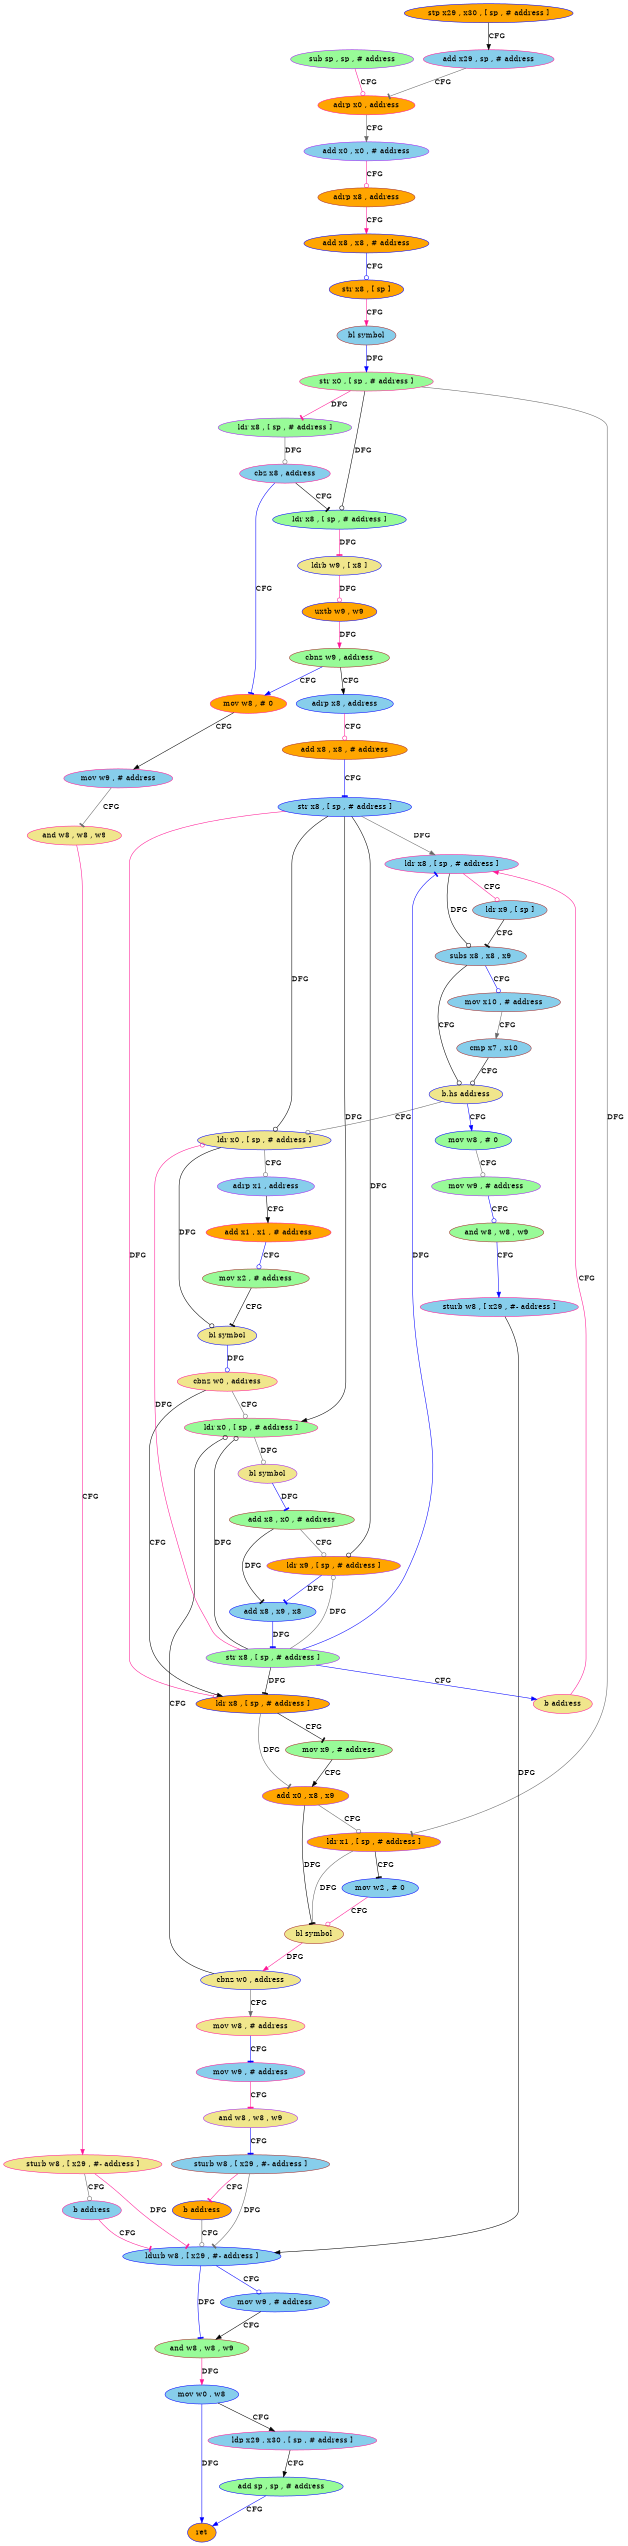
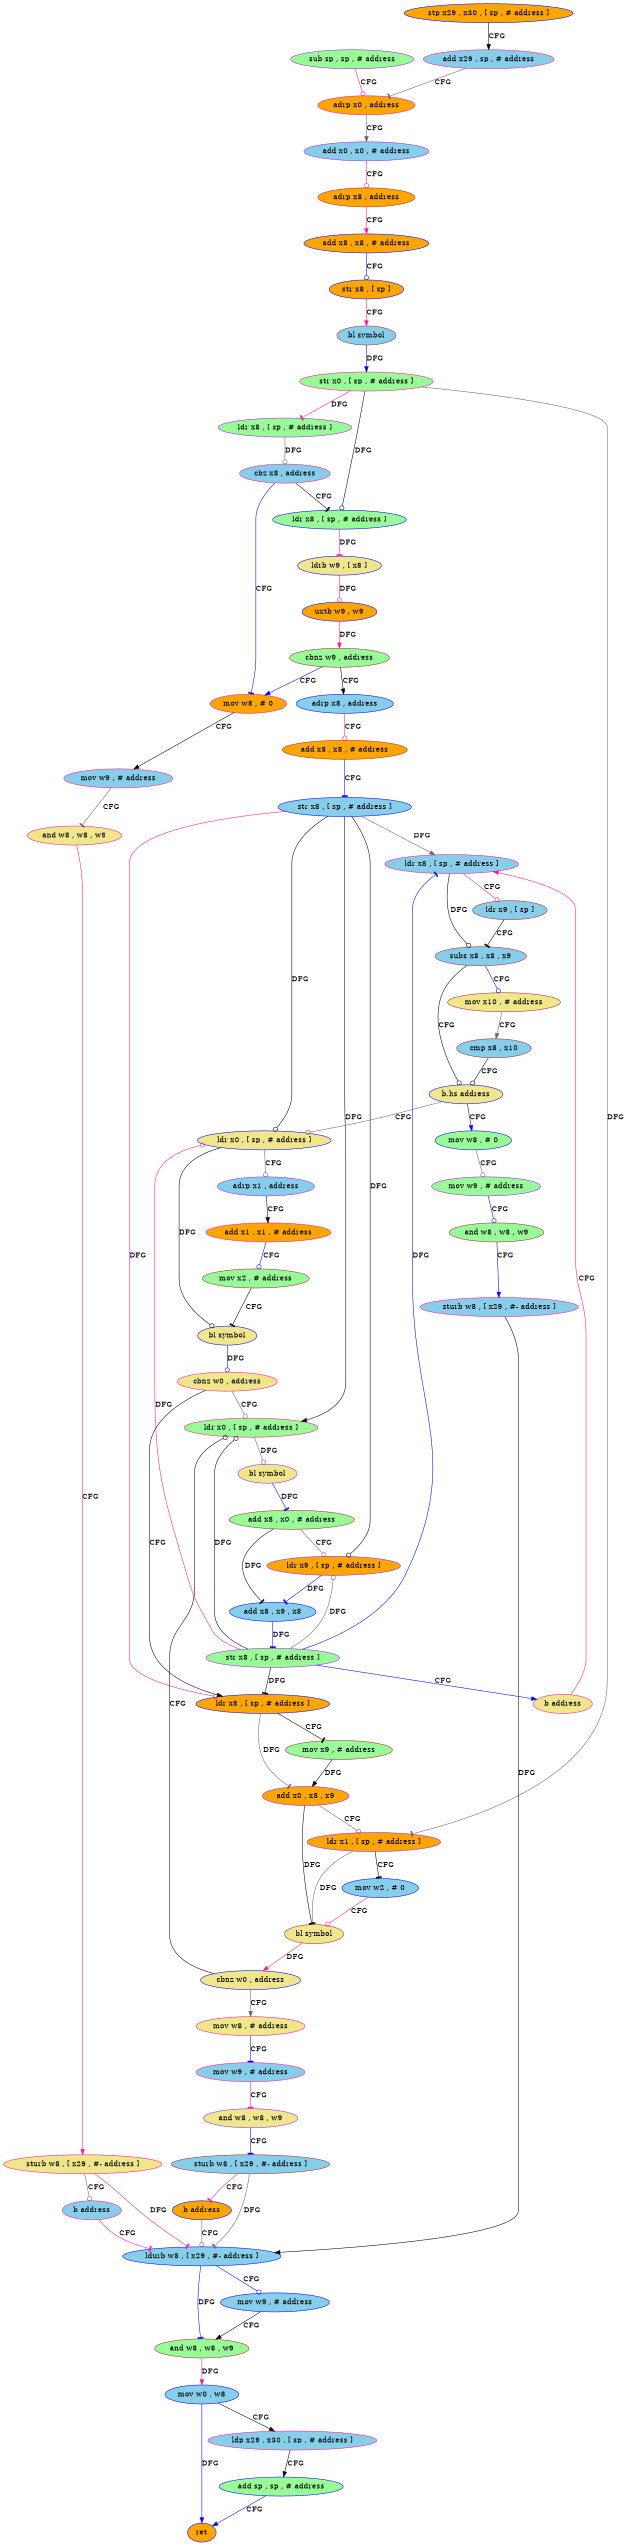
node "mov x10 , # address": fillcolor skyblue -> khaki
node "cmp x7 , x10": label "cmp x7 , x10" -> "cmp x8 , x10"
edge "mov x9 , # address" -> "add x0 , x8 , x9": label "CFG" -> "DFG"
